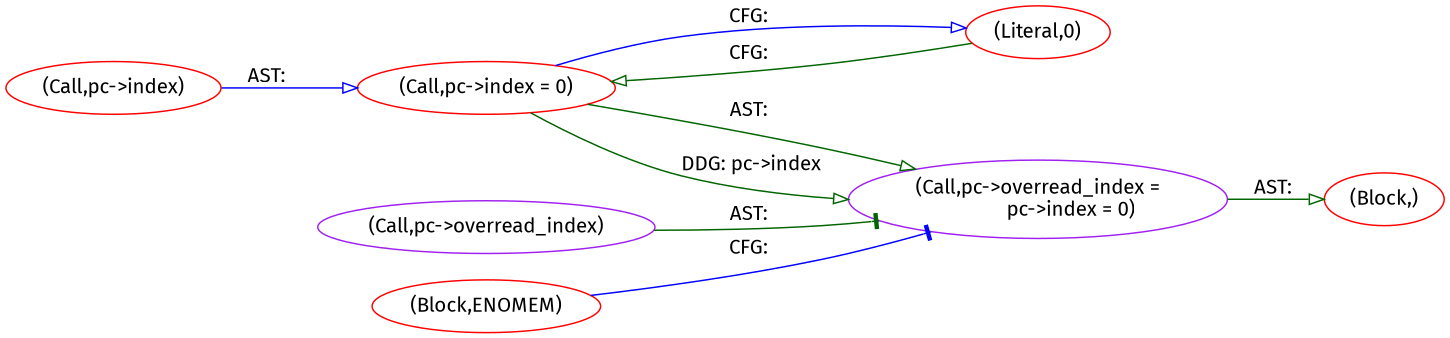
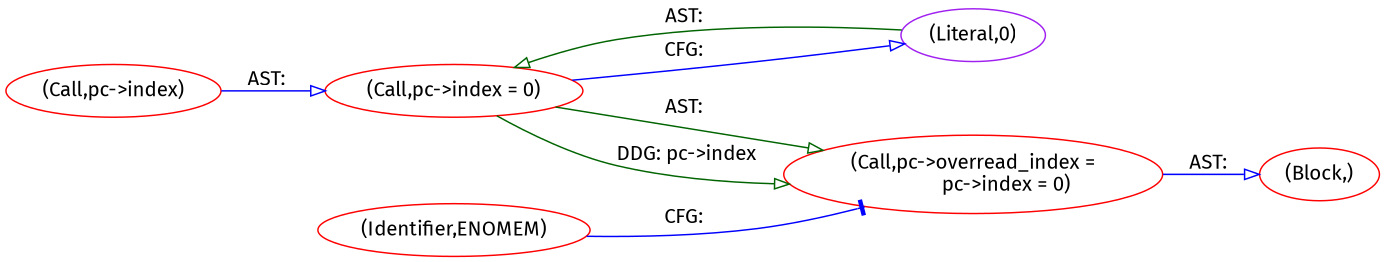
node "(Literal,0)": color red -> purple
edge "(Literal,0)" -> "(Call,pc->index = 0)": label "CFG: " -> "AST: "
node "(Call,pc->overread_index = pc->index = 0)": color purple -> red
edge "(Call,pc->overread_index = pc->index = 0)" -> "(Block,)": color darkgreen -> blue
node "(Call,pc->overread_index)": removed
node "(Block,ENOMEM)": label "(Block,ENOMEM)" -> "(Identifier,ENOMEM)"
